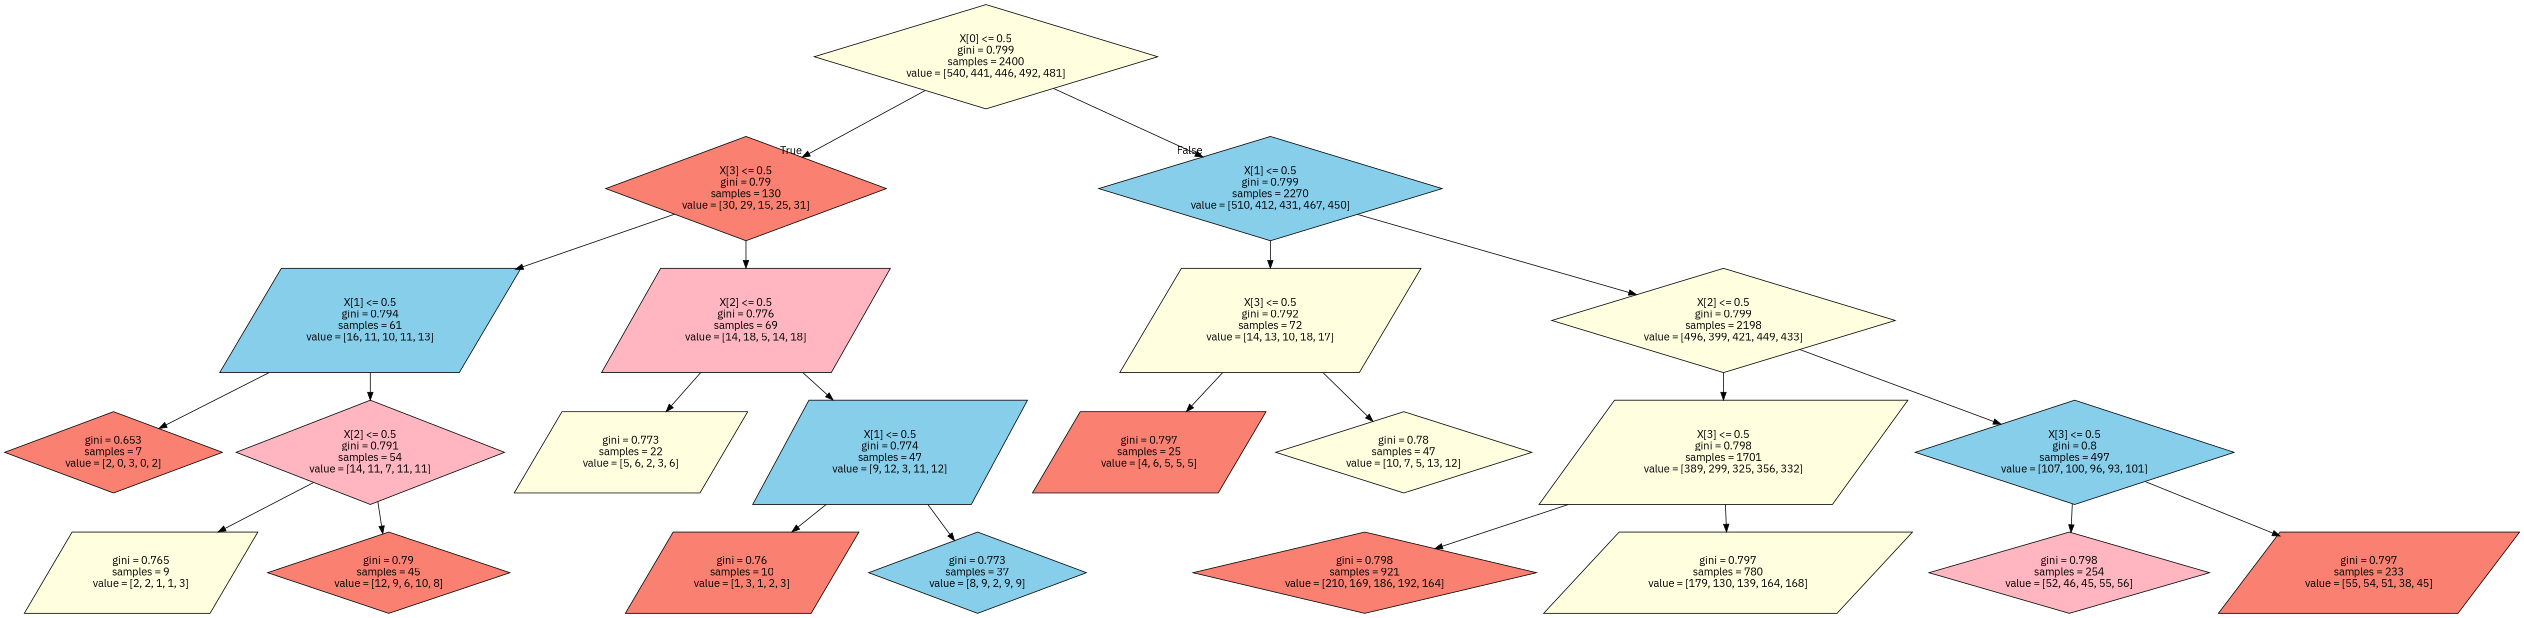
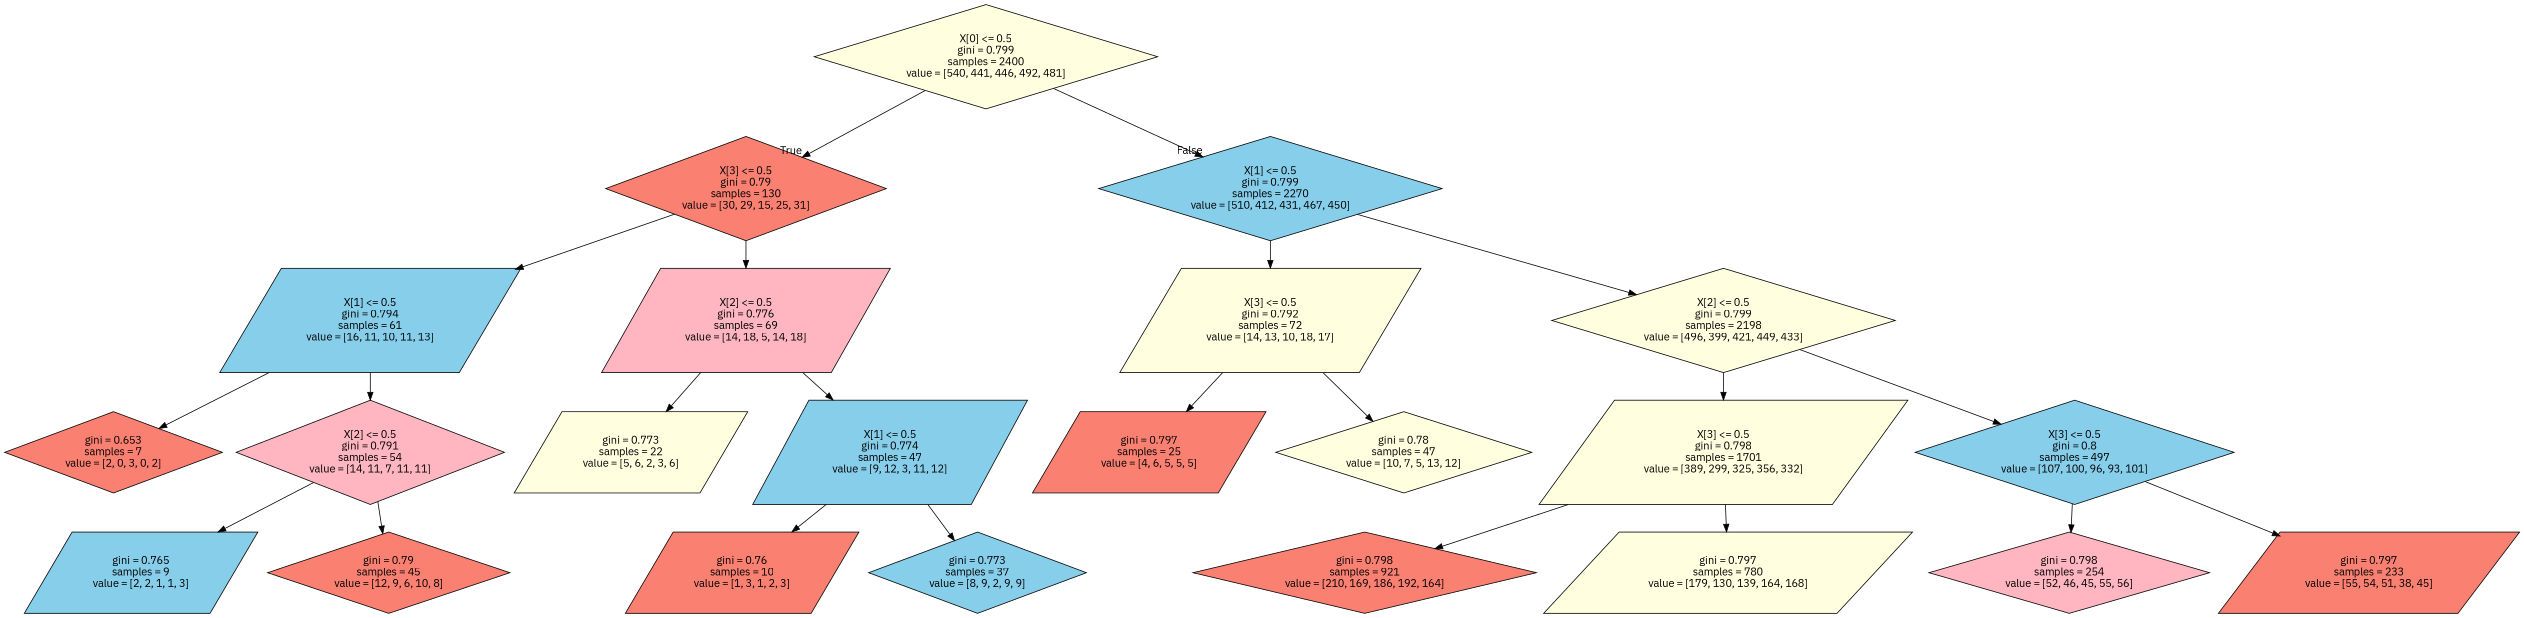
node "gini = 0.765 samples = 9 value = [2, 2, 1, 1, 3]": fillcolor lightyellow -> skyblue
